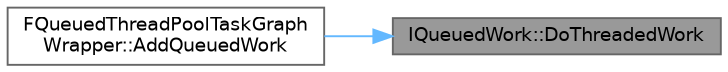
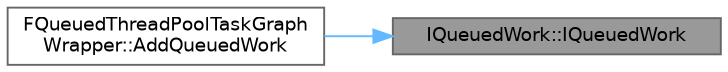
node "IQueuedWork::DoThreadedWork": label "IQueuedWork::DoThreadedWork" -> "IQueuedWork::IQueuedWork"
